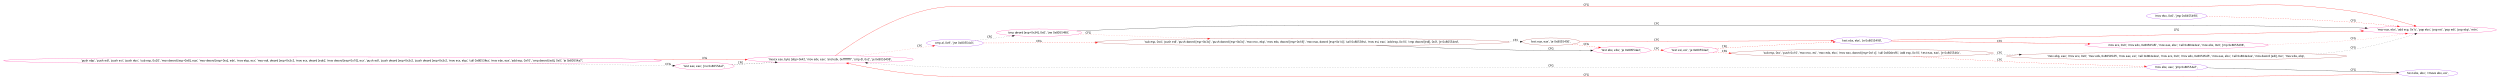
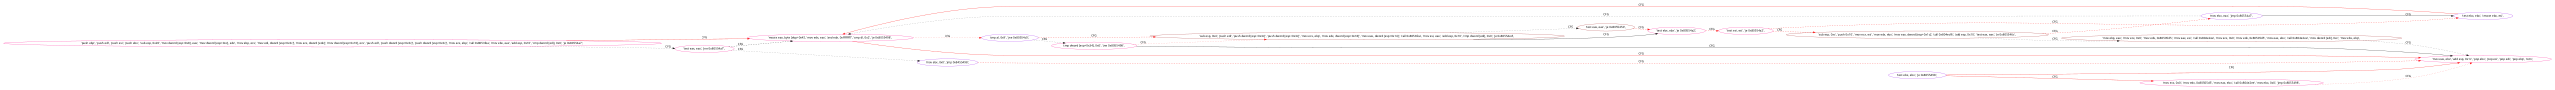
edge "'test eax, eax', 'je 0x8055450'," -> "'test ebx, ebx', 'je 0x8055498',": removed, label "CFG"
edge "'test esi, esi', 'je 0x80554a2'," -> "'test ebx, ebx', 'je 0x8055498',": now "'test esi, esi', 'je 0x80554a2'," -> "'test ebx, ebx', 'cmove ebx, esi',"
edge "'test eax, eax', 'jne 0x80554a7'," -> "'mov ebx, 0x0', 'jmp 0x8455498',": added, label "CFG"
